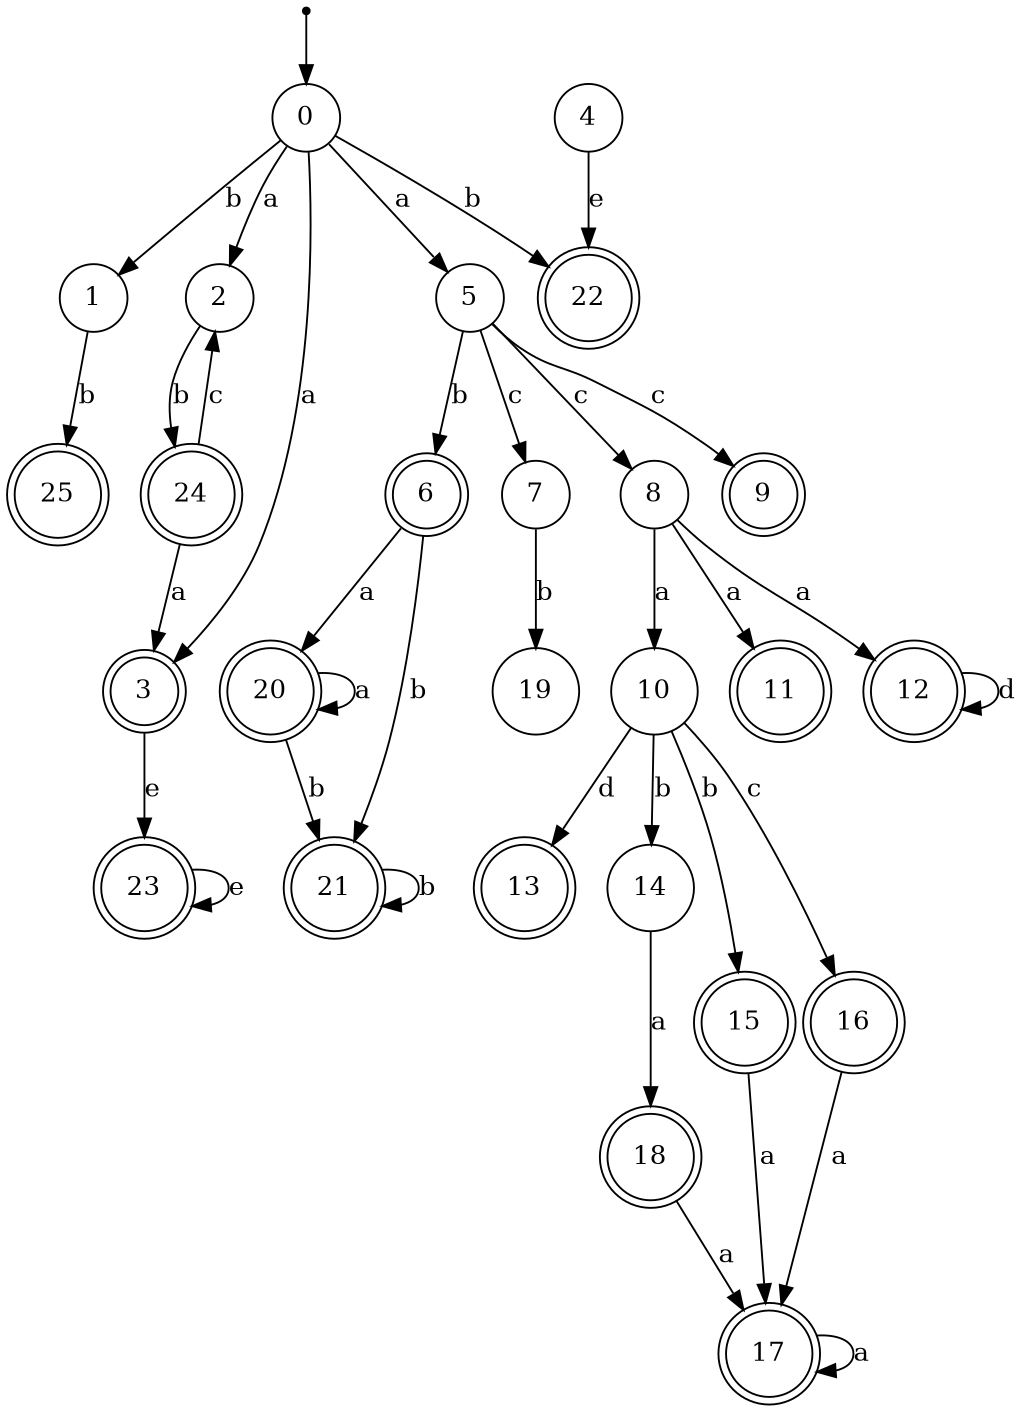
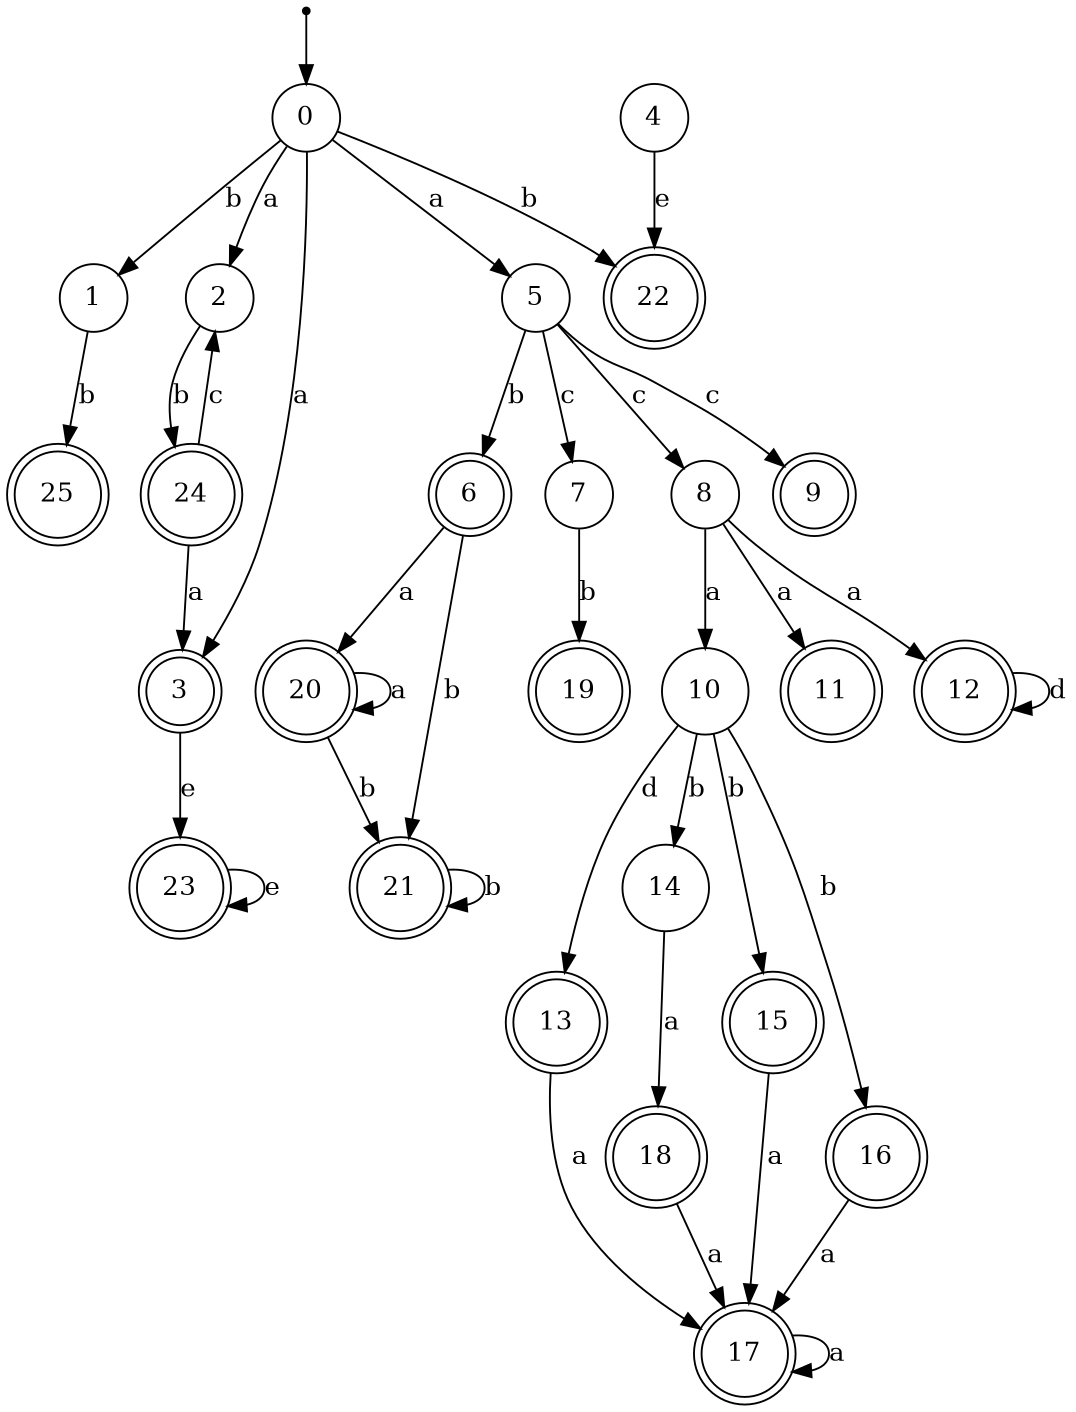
node "19": shape circle -> doublecircle
edge "10" -> "16": label "c" -> "b"
edge "13" -> "17": added, label "a"
